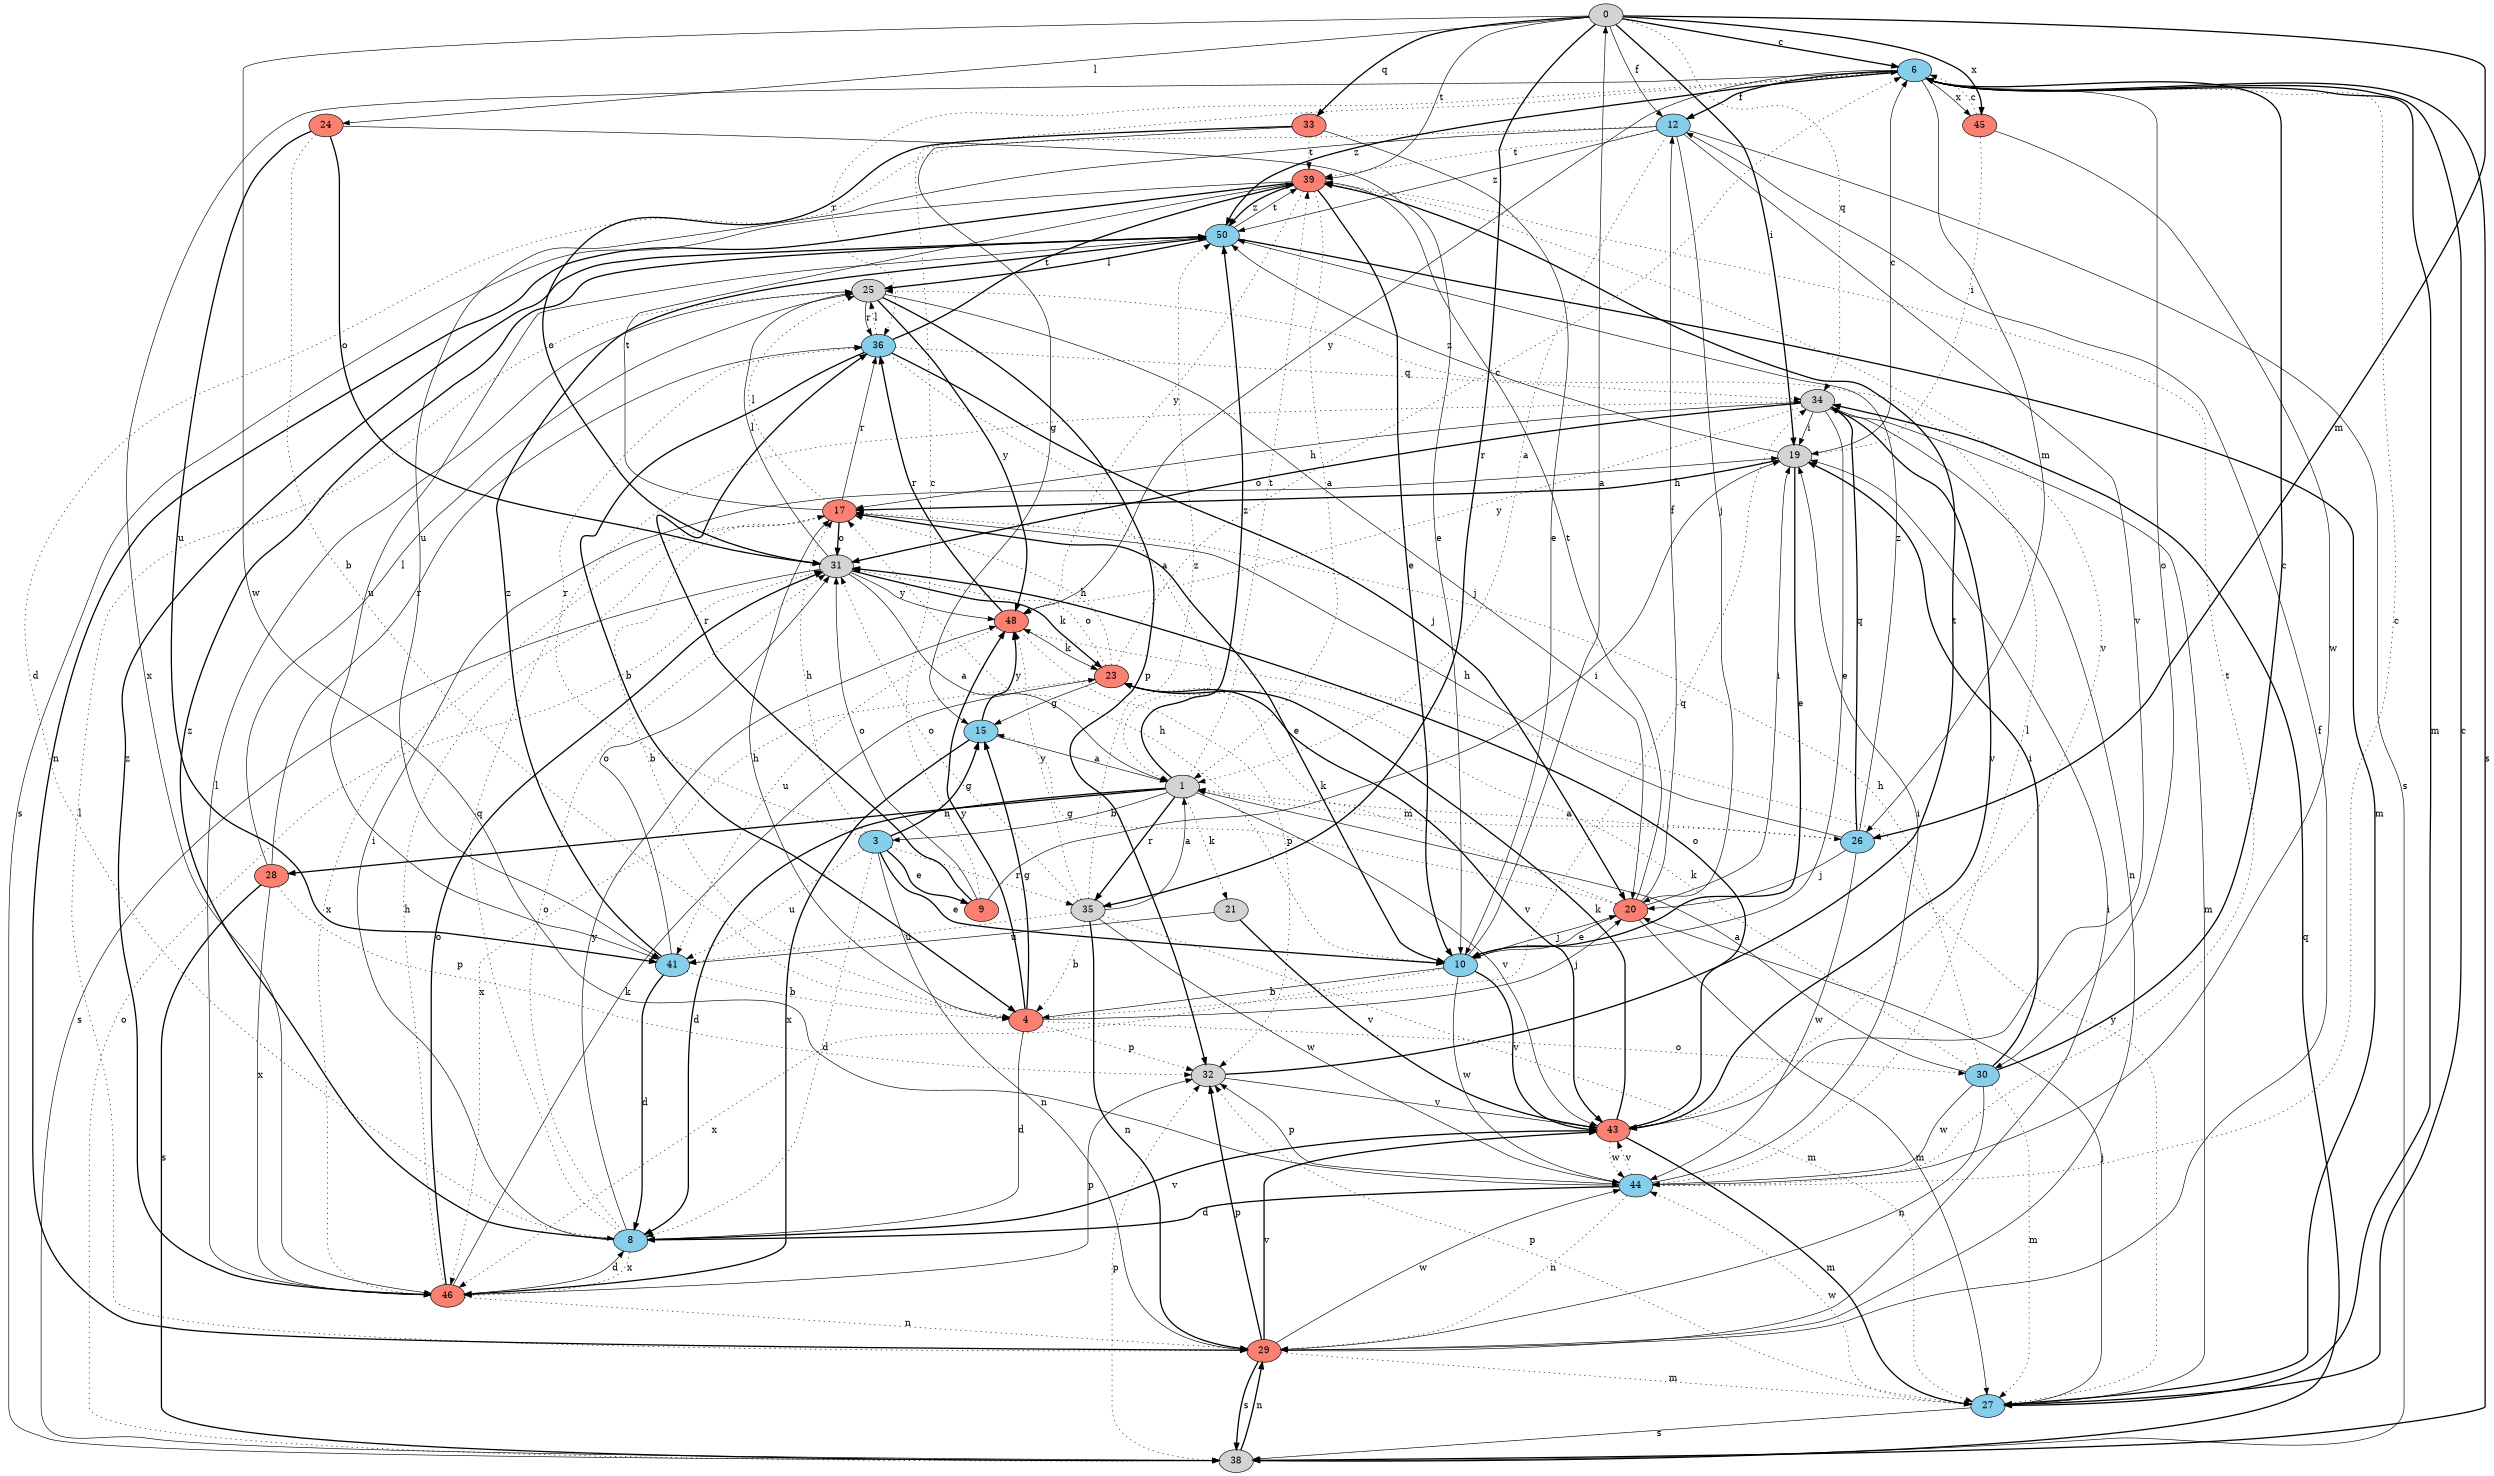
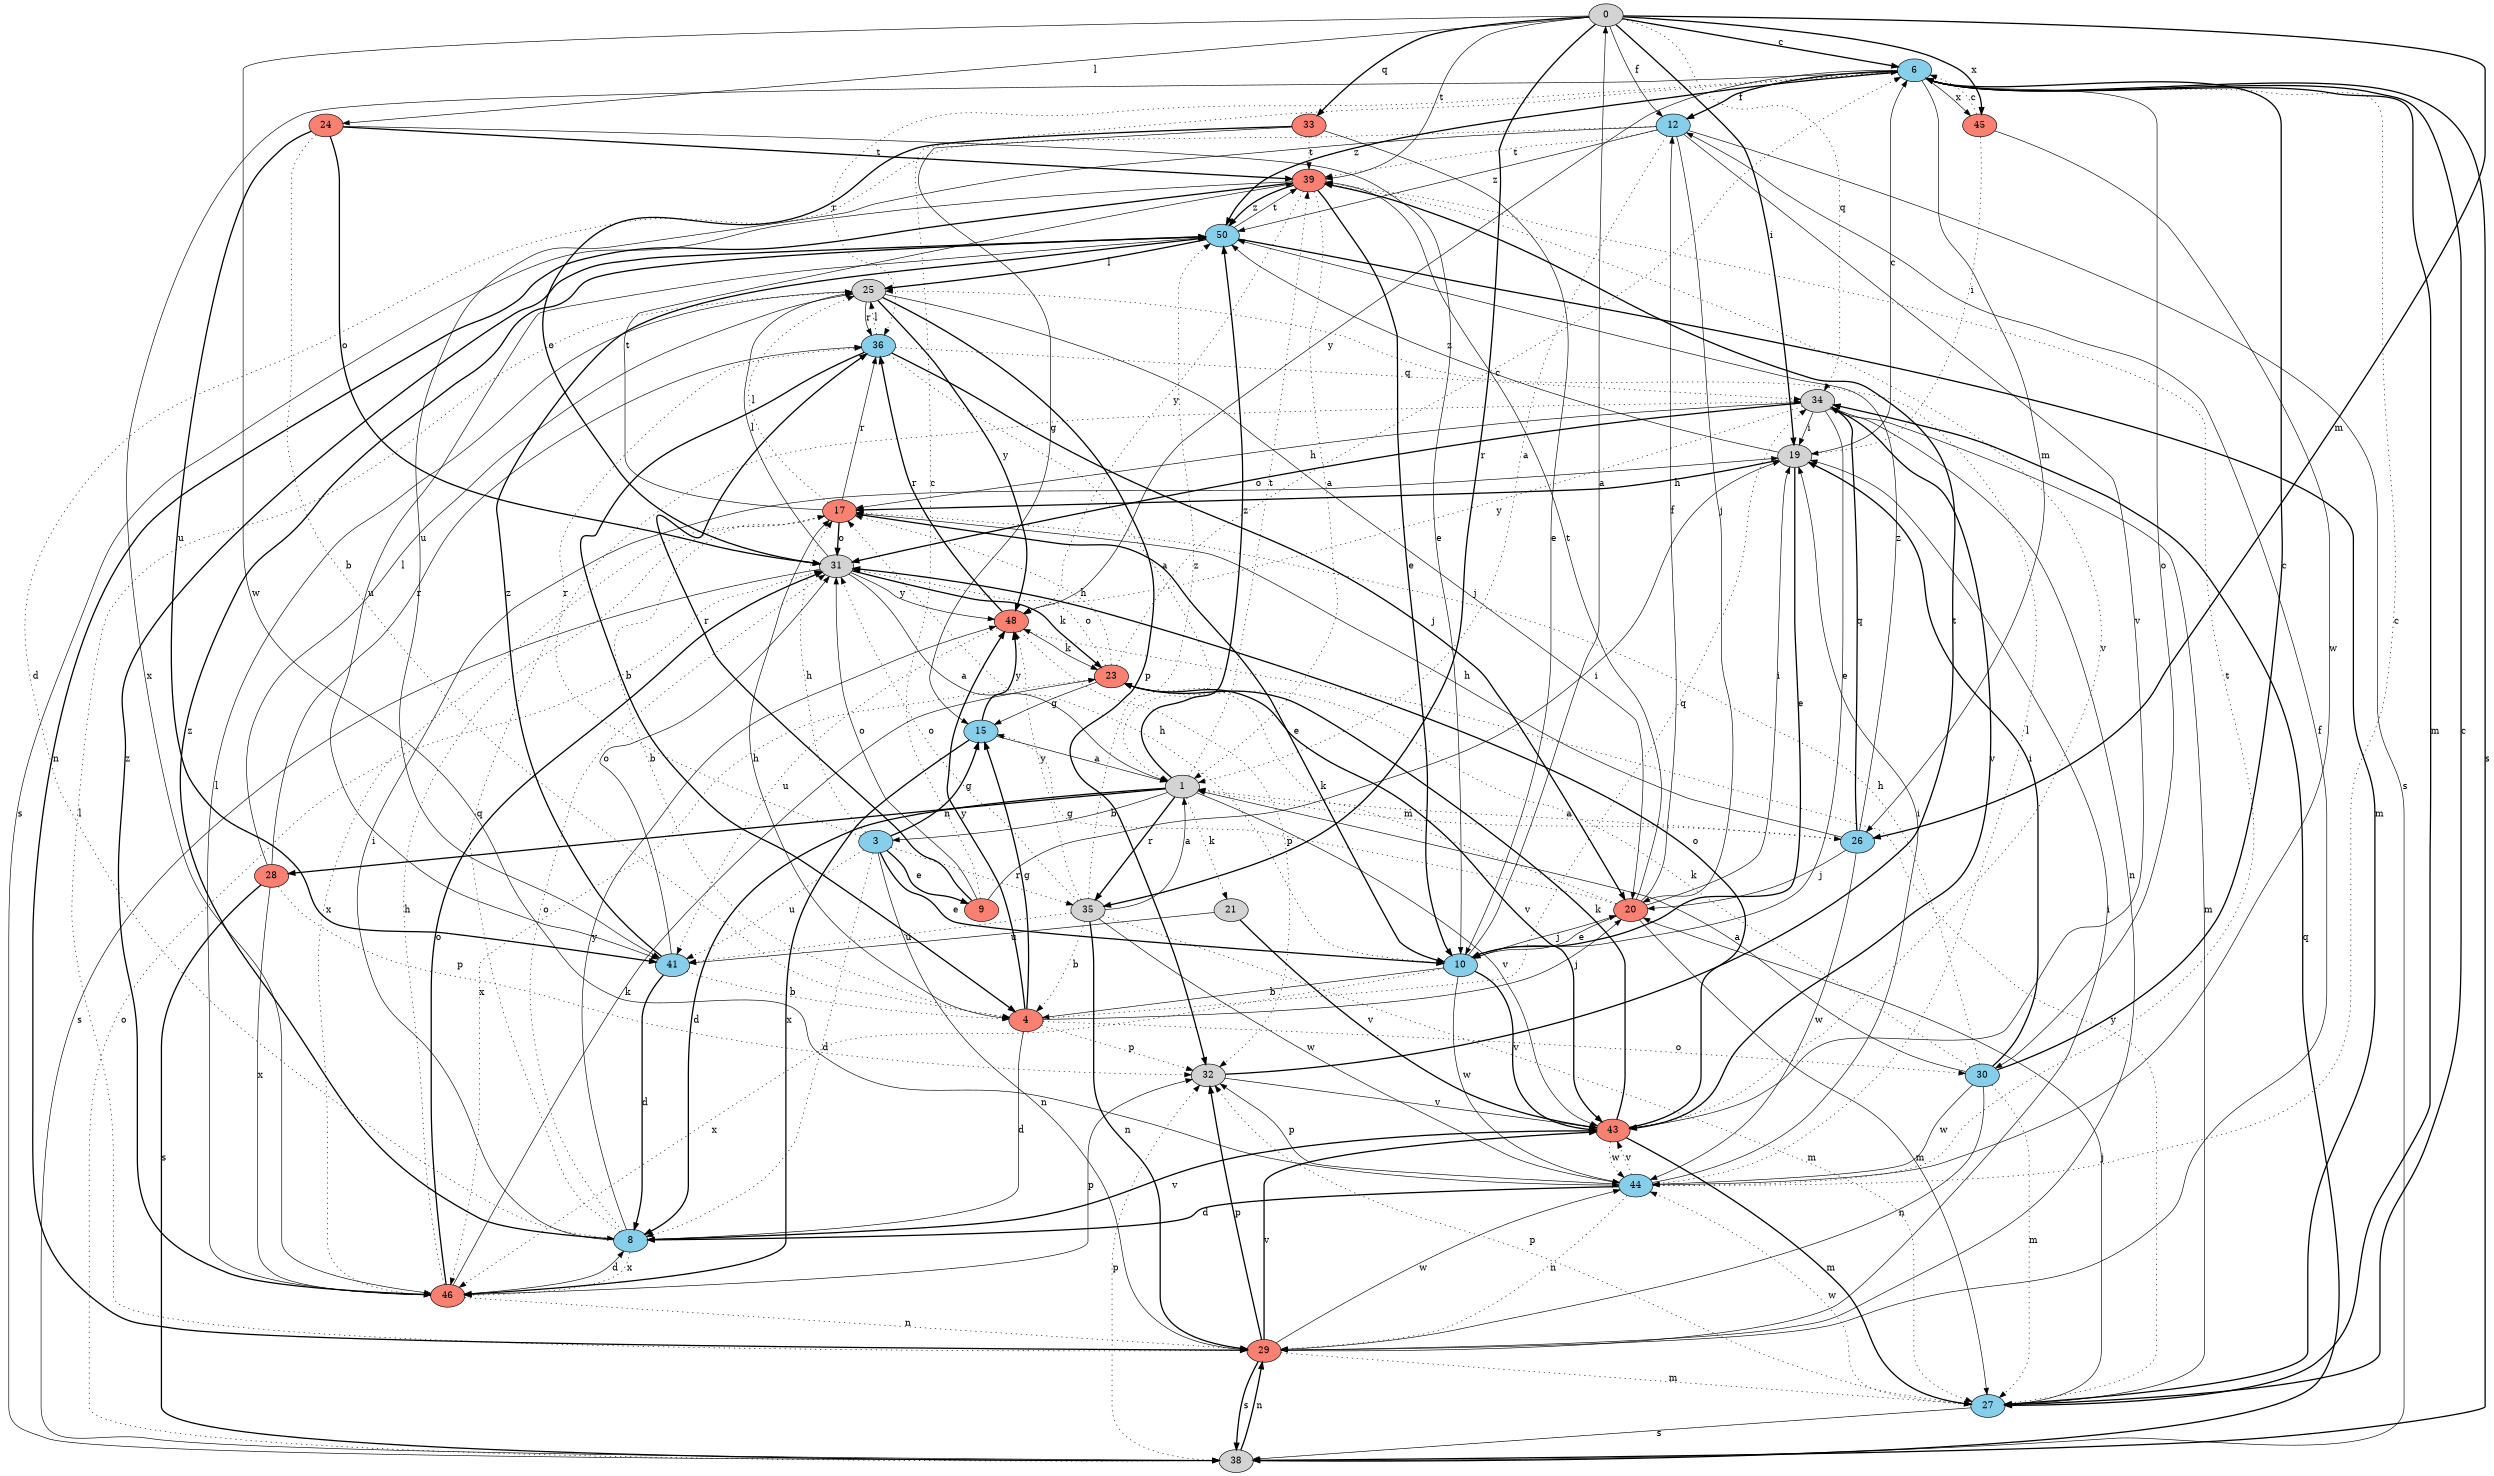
edge "36" -> "39": now "24" -> "39"
